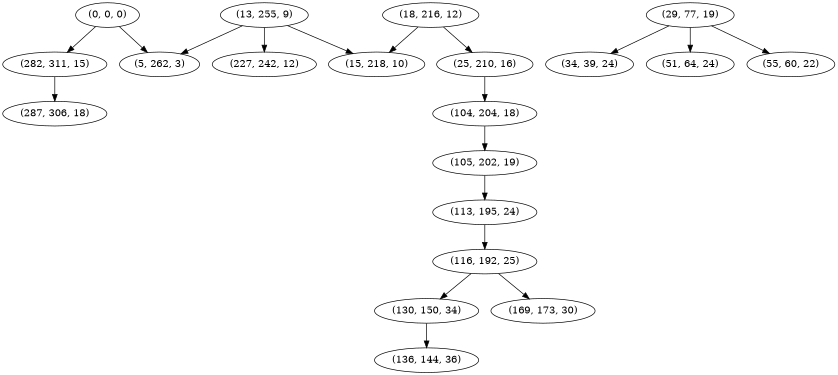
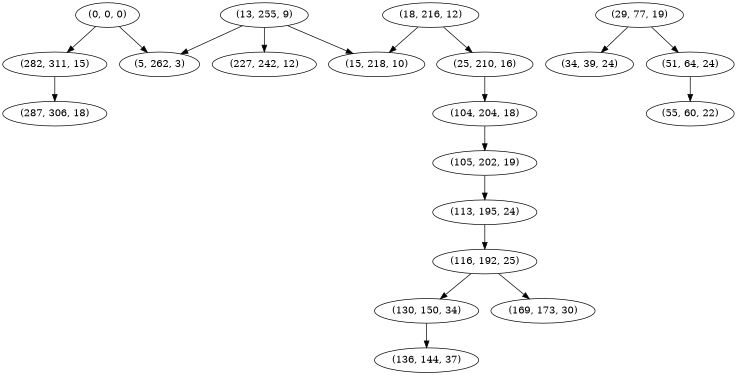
edge "(29, 77, 19)" -> "(55, 60, 22)": now "(51, 64, 24)" -> "(55, 60, 22)"
node "(136, 144, 36)": label "(136, 144, 36)" -> "(136, 144, 37)"
